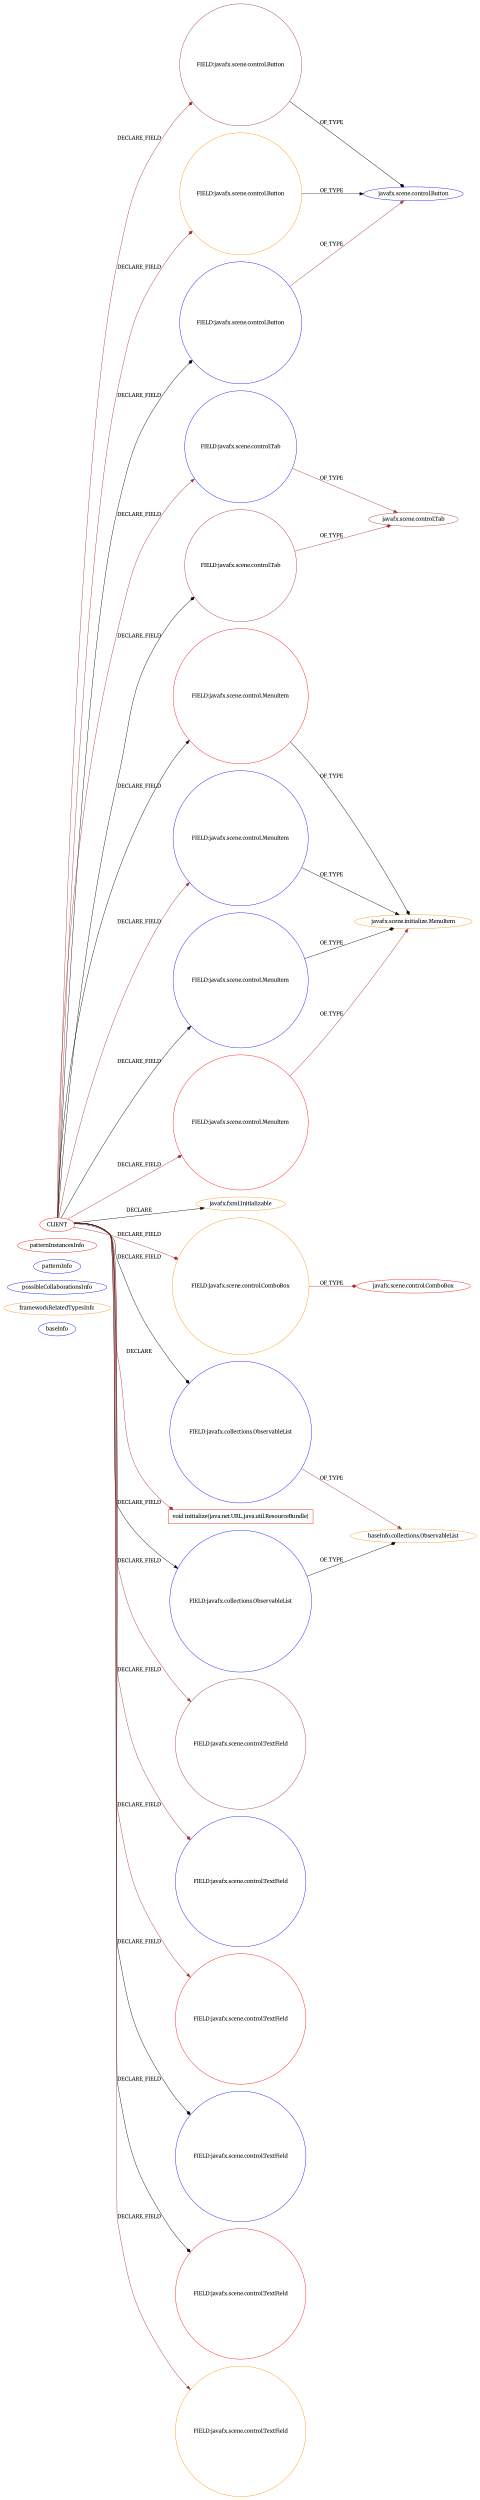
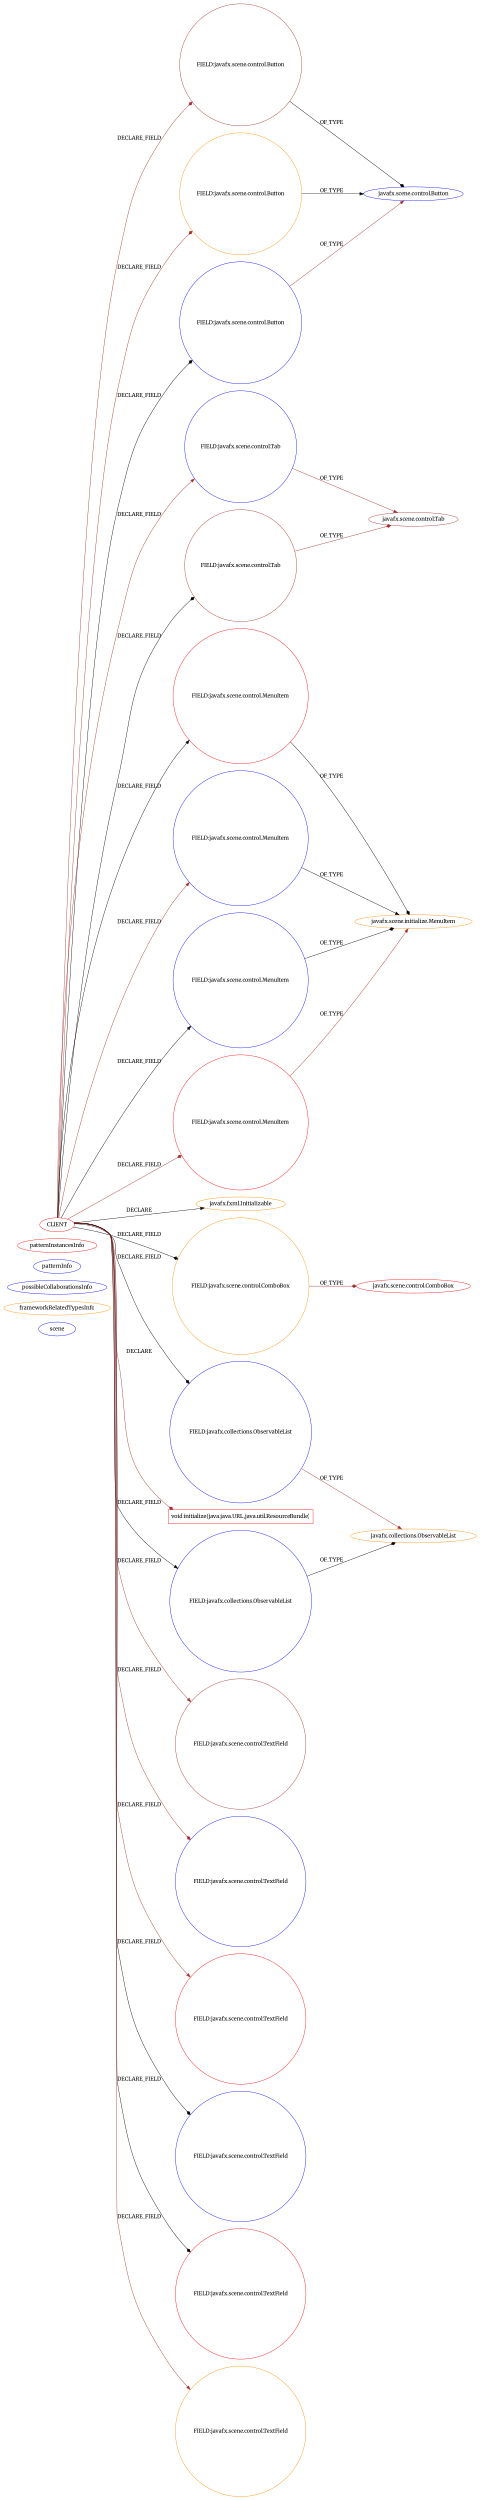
edge "CLIENT" -> "FIELD:javafx.scene.control.ComboBox": color brown -> black
node "baseInfo": label "baseInfo" -> "scene"
node "void initialize(java.net.URL,java.util.ResourceBundle)": label "void initialize(java.net.URL,java.util.ResourceBundle)" -> "void initialize(java.java.URL,java.util.ResourceBundle)"
node "baseInfo.collections.ObservableList": label "baseInfo.collections.ObservableList" -> "javafx.collections.ObservableList"
